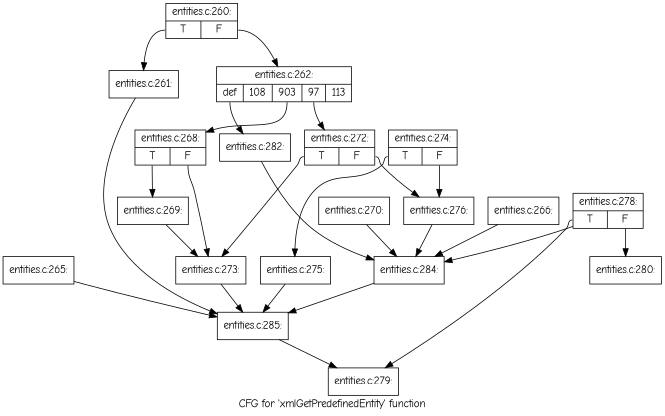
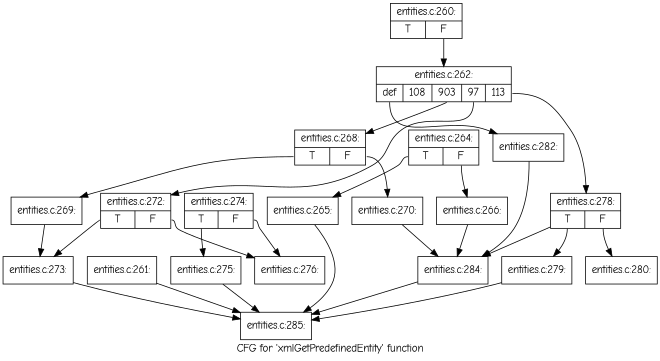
edge "entities.c:260:" -> "entities.c:261:": removed
edge "entities.c:262:" -> "entities.c:278:": added
node "entities.c:264:": added
edge "entities.c:268:" -> "entities.c:273:": now "entities.c:268:" -> "entities.c:270:"
edge "entities.c:276:" -> "entities.c:284:": removed
edge "entities.c:285:" -> "entities.c:279:": reversed
